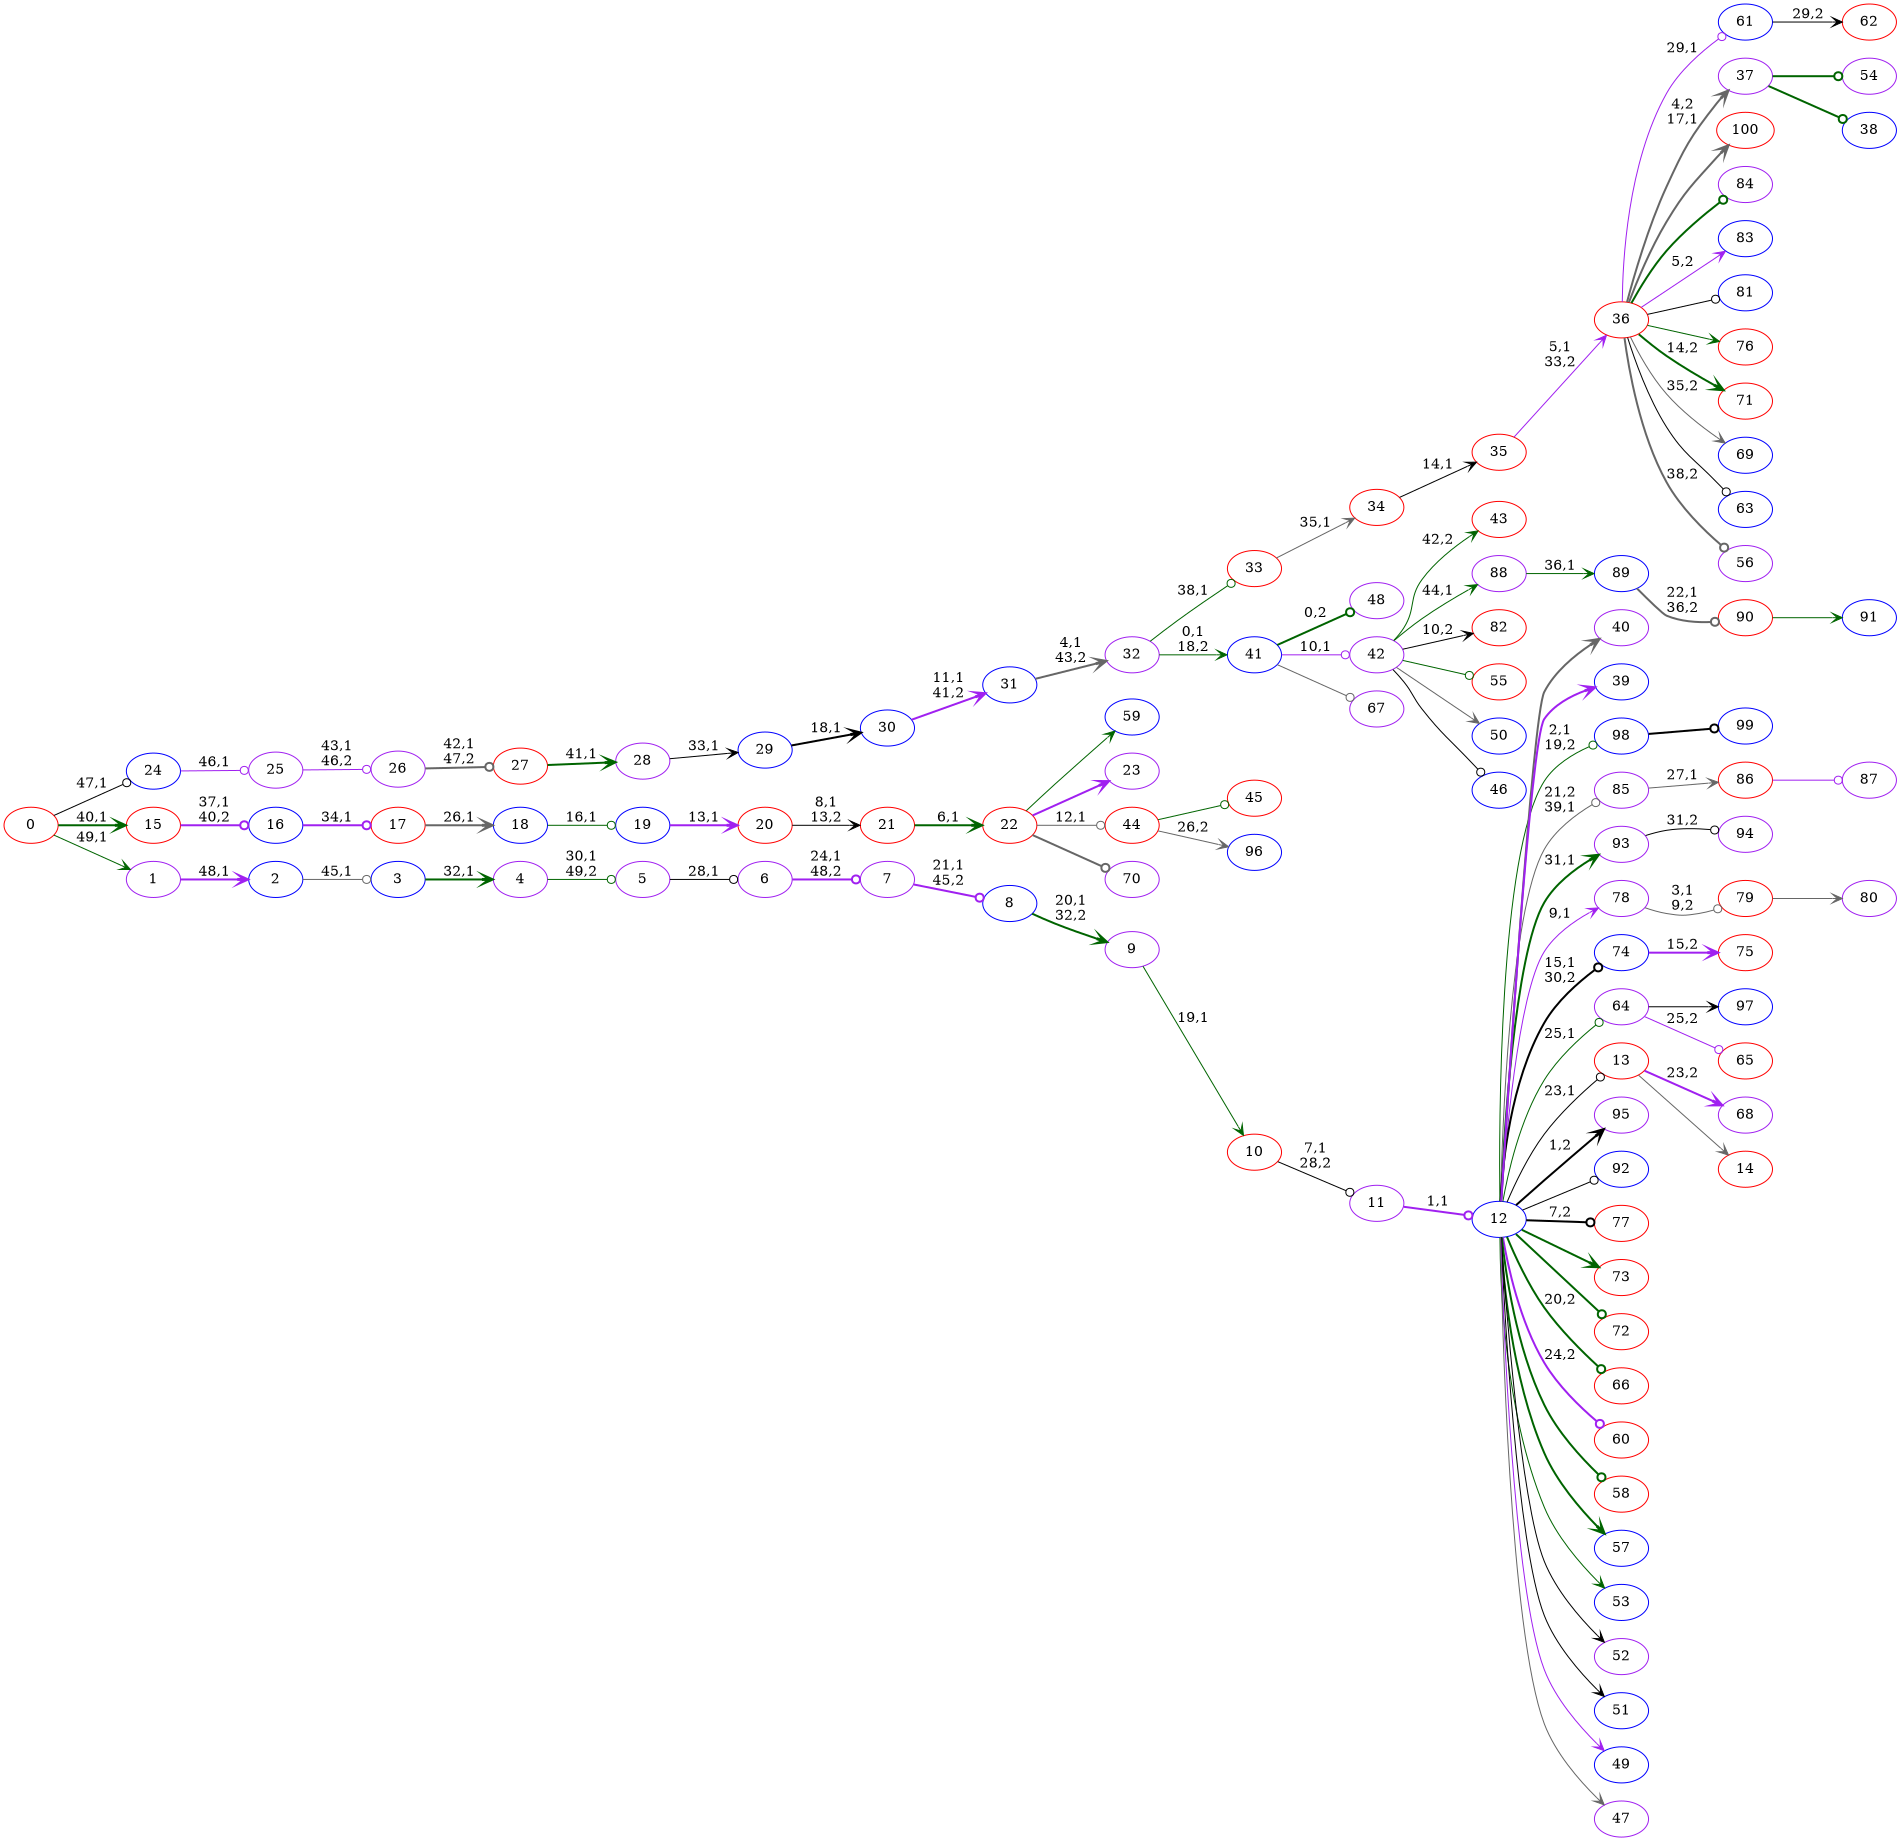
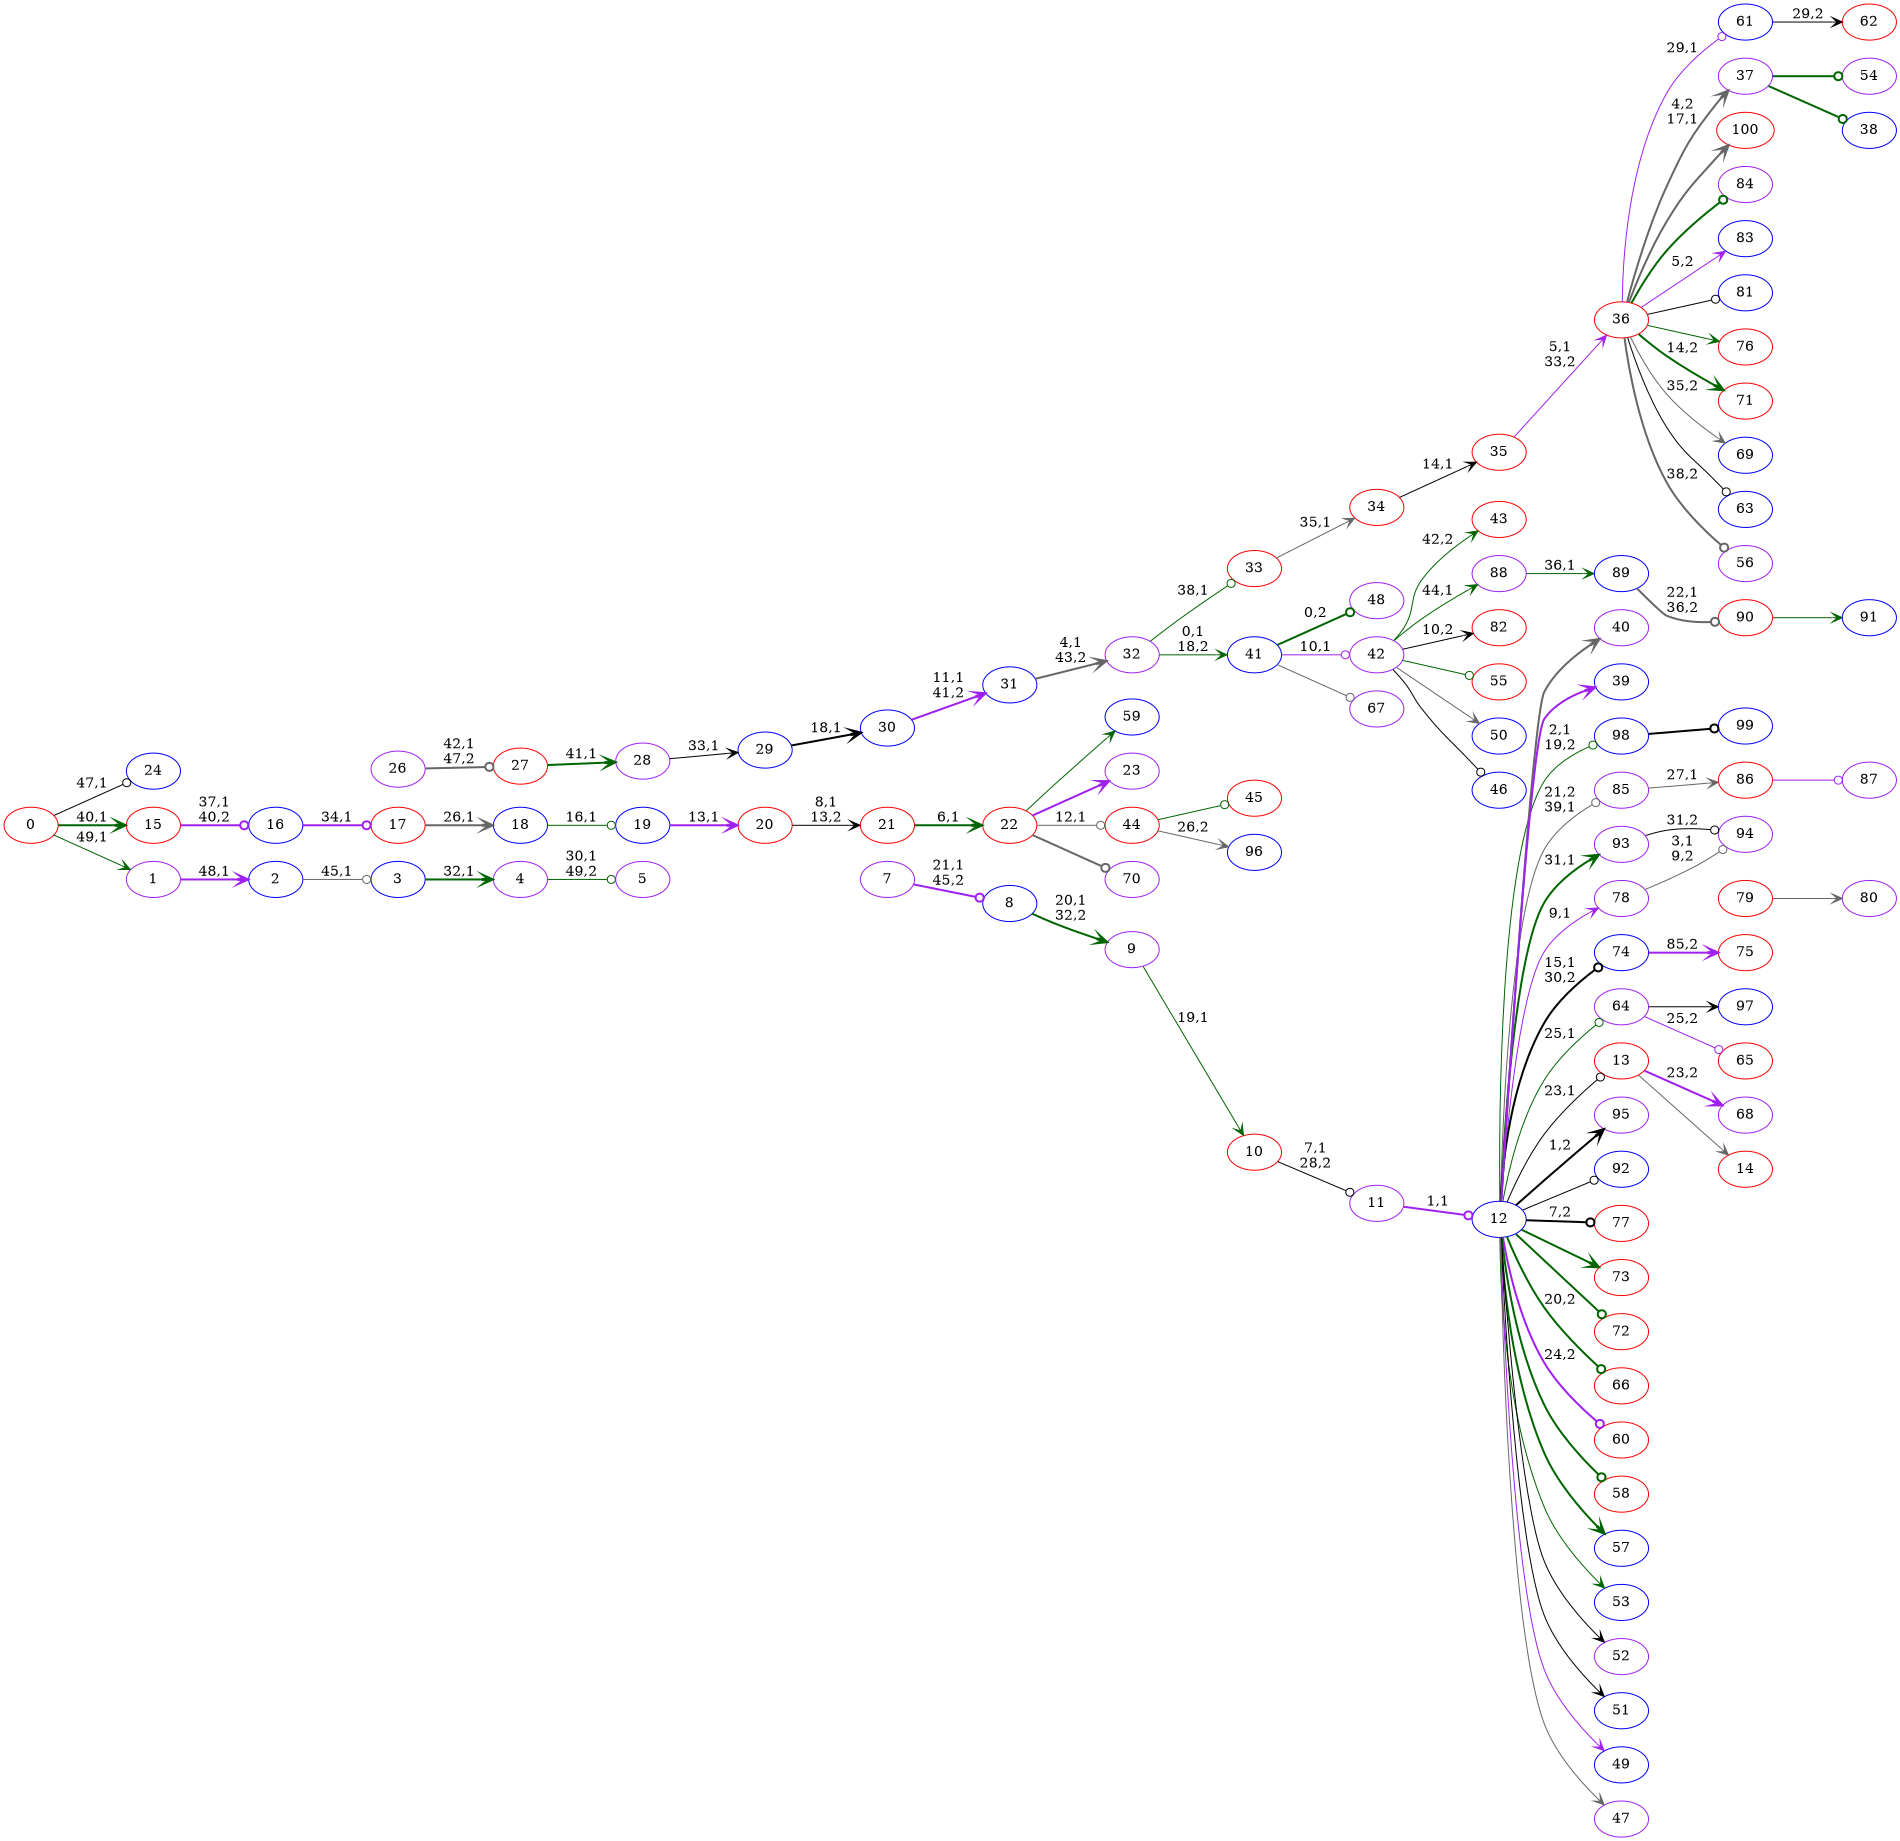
node "25": removed
node "6": removed
edge "78" -> "79": now "78" -> "94"
edge "74" -> "75": label "15,2" -> "85,2"
